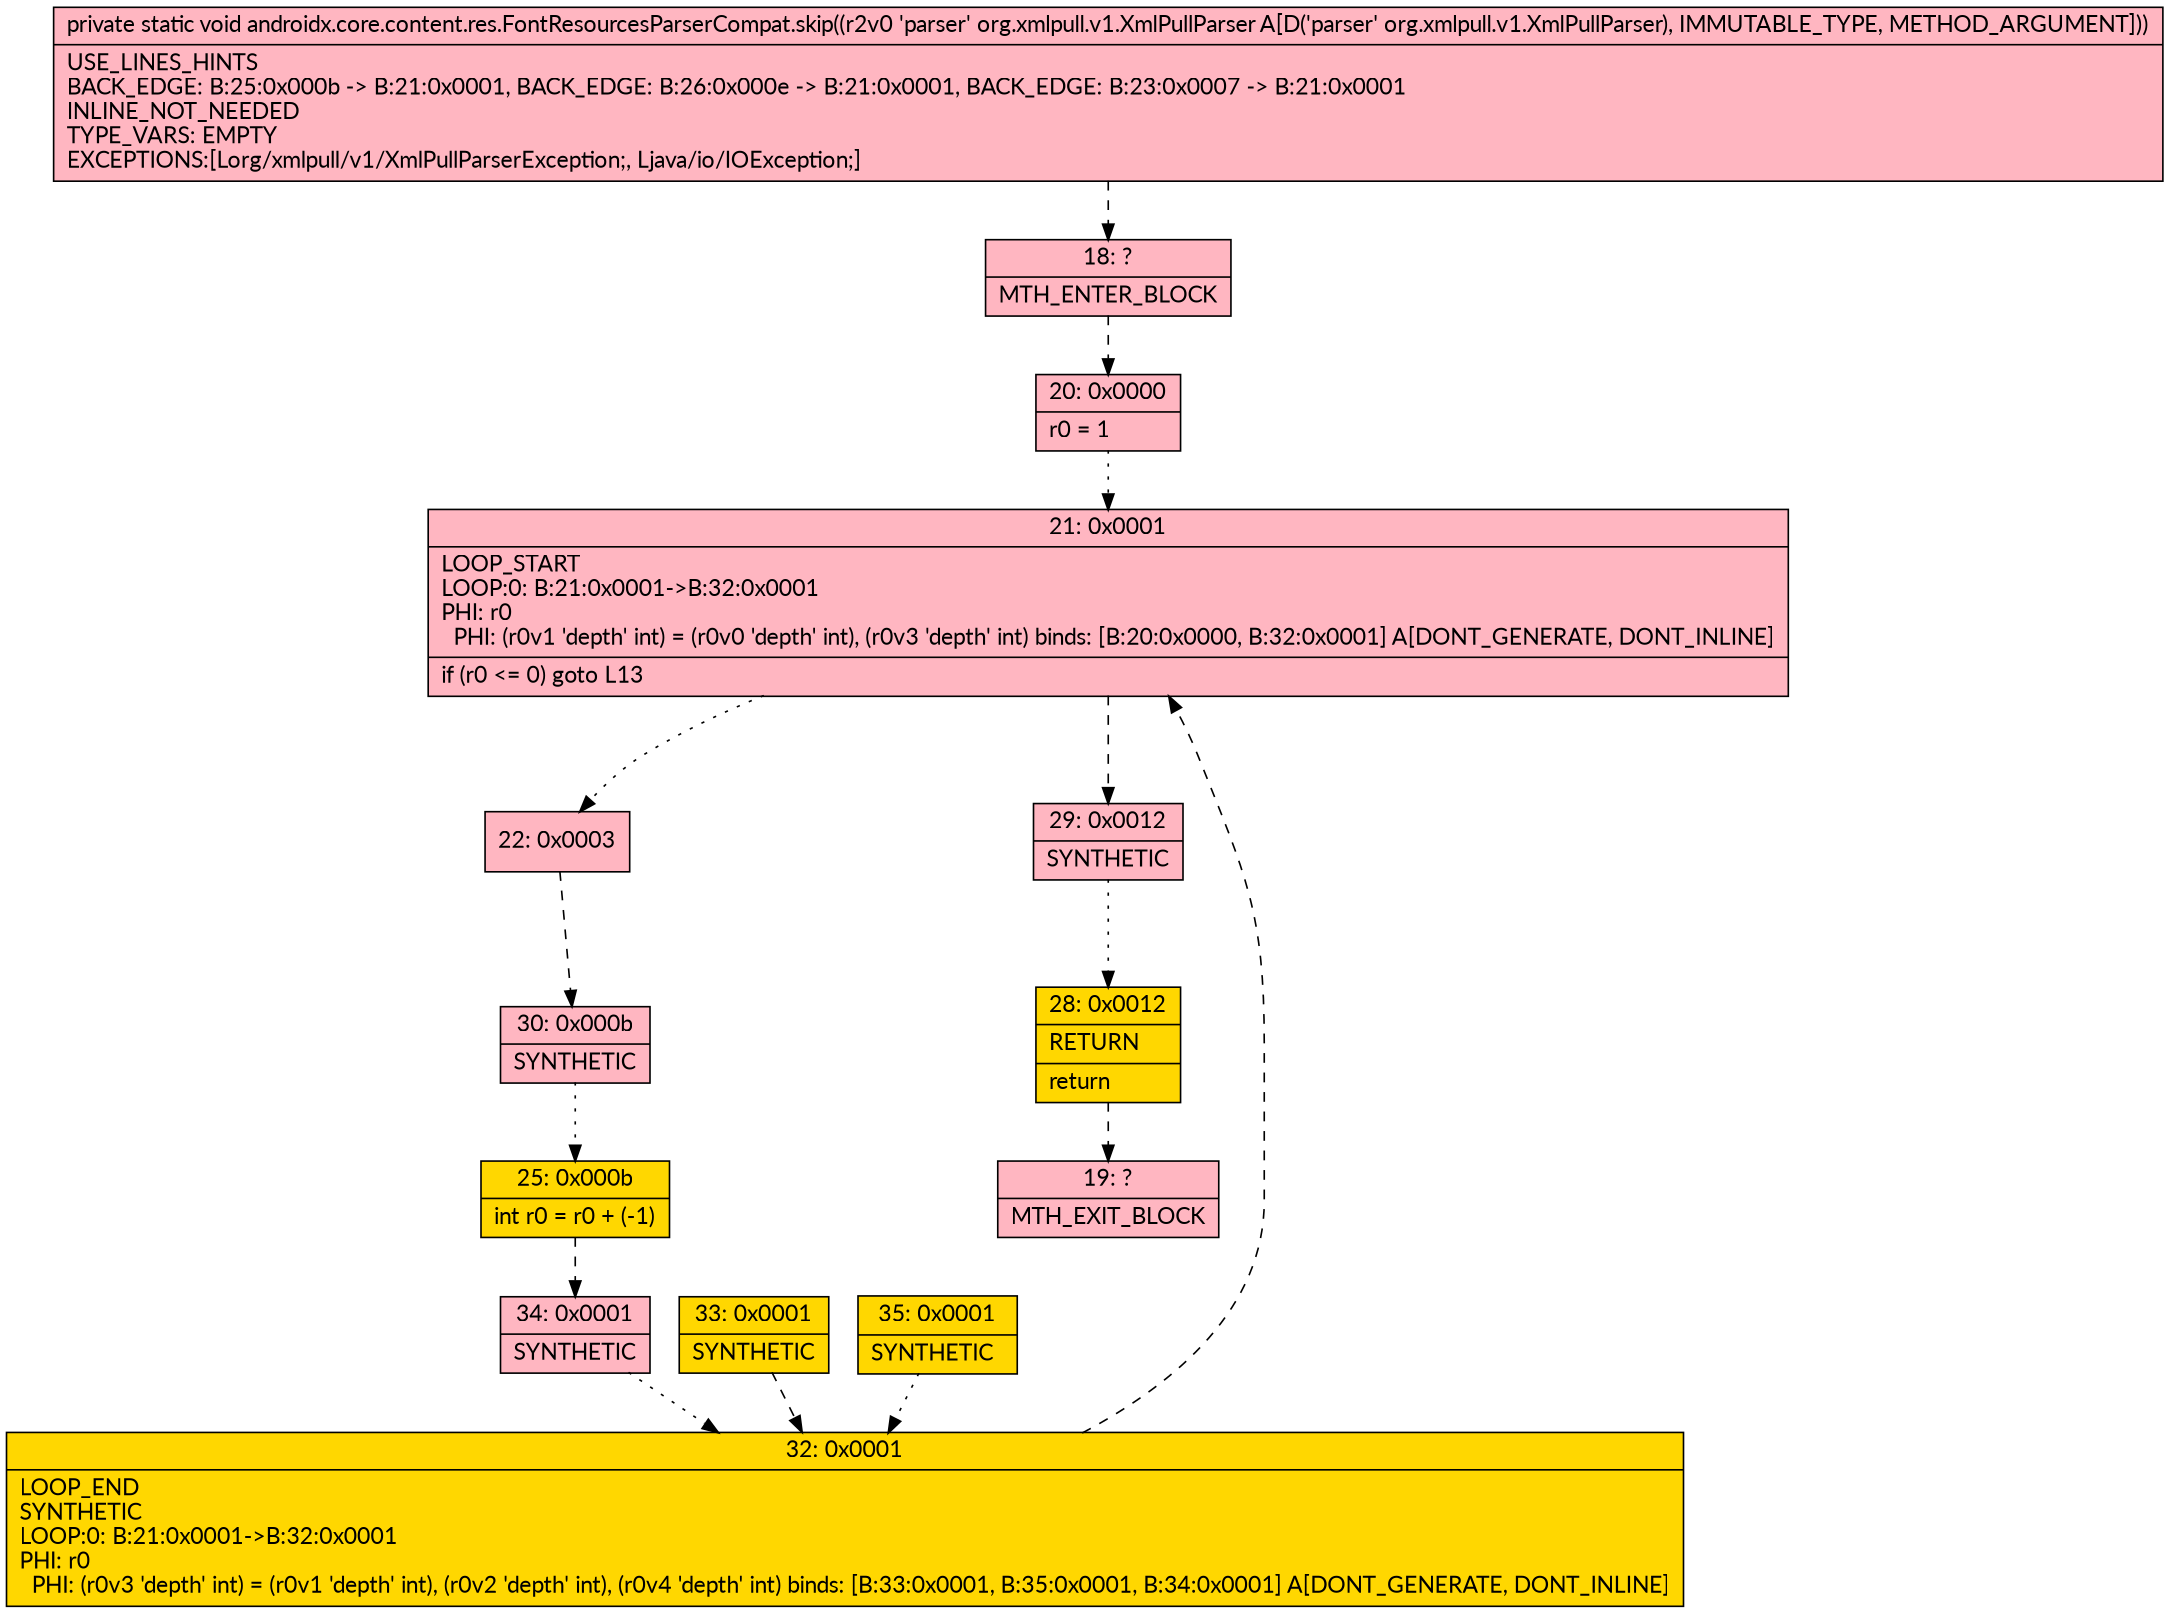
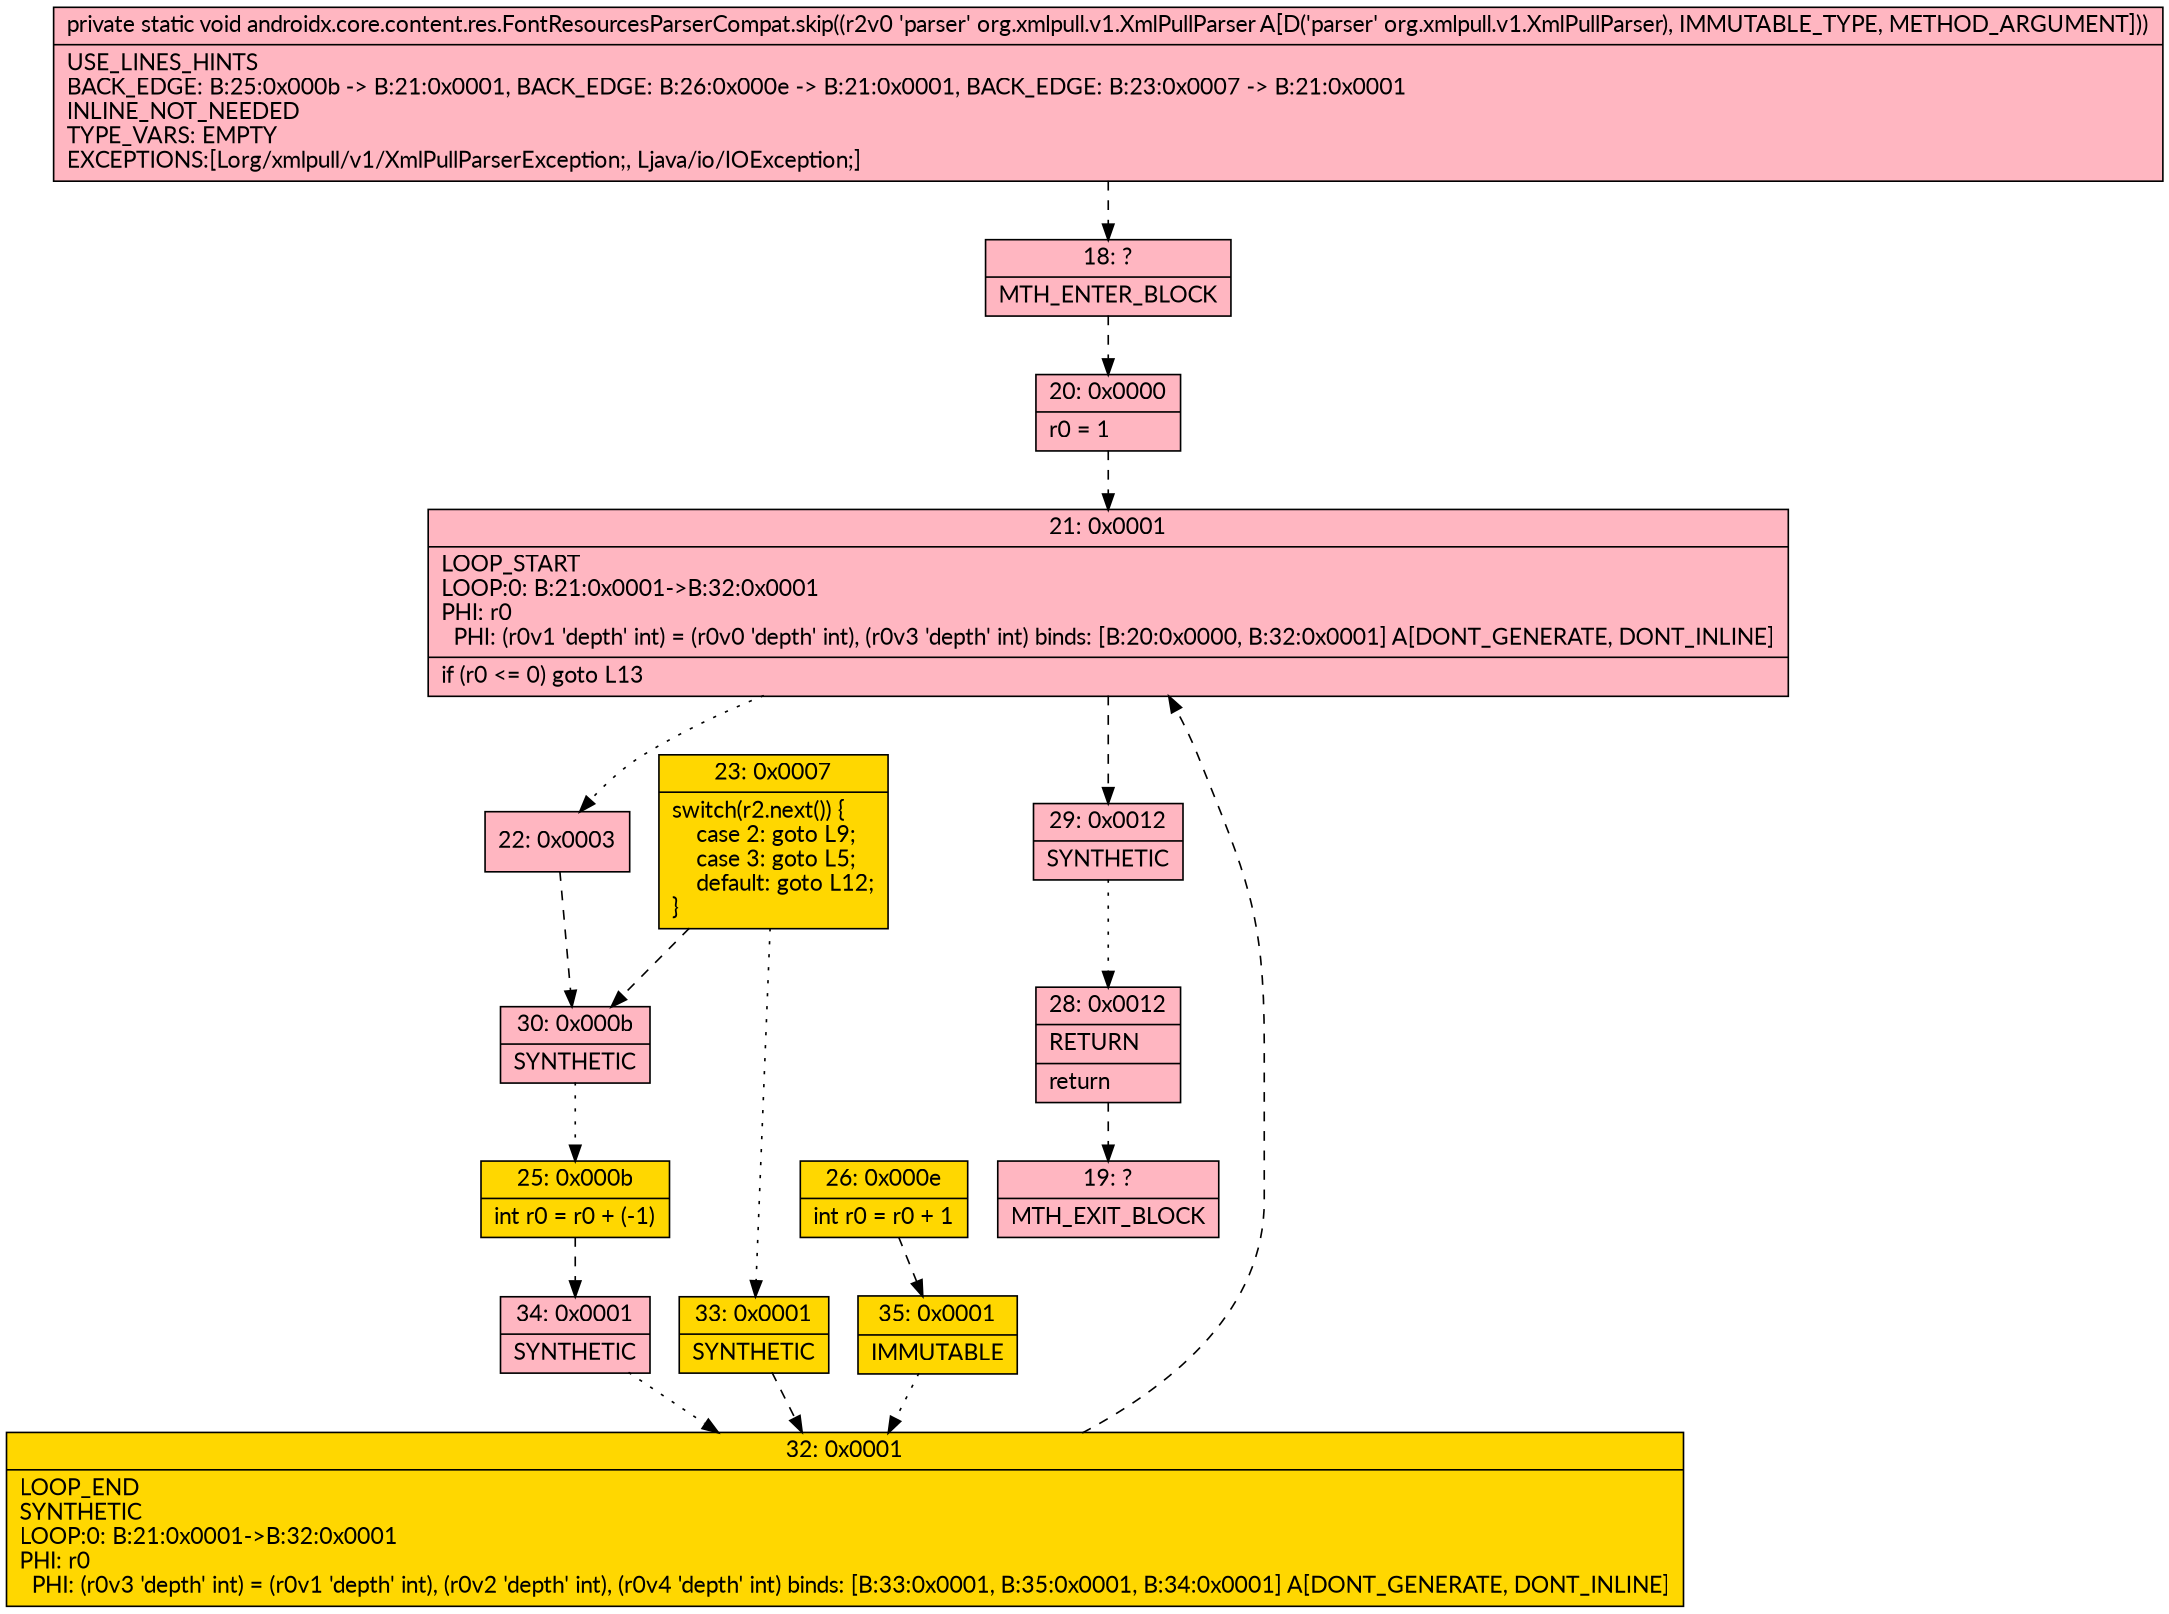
edge "20: 0x0000" -> "21: 0x0001": style dotted -> dashed
node "23: 0x0007": added
node "28: 0x0012": fillcolor gold -> lightpink
node "26: 0x000e": added
node "35: 0x0001": text "SYNTHETIC" -> "IMMUTABLE"
